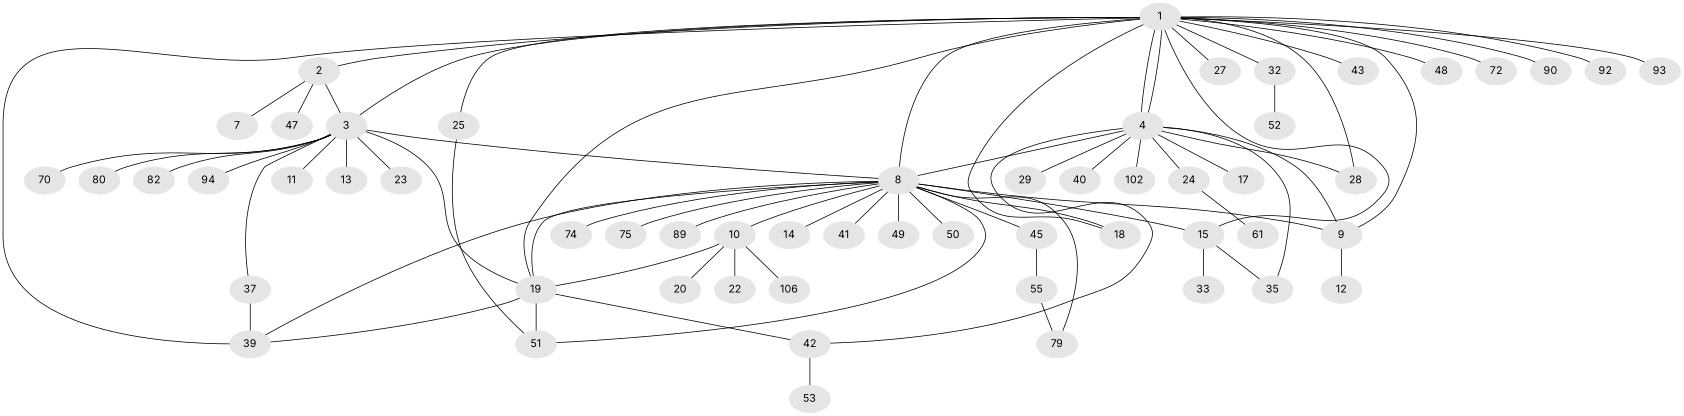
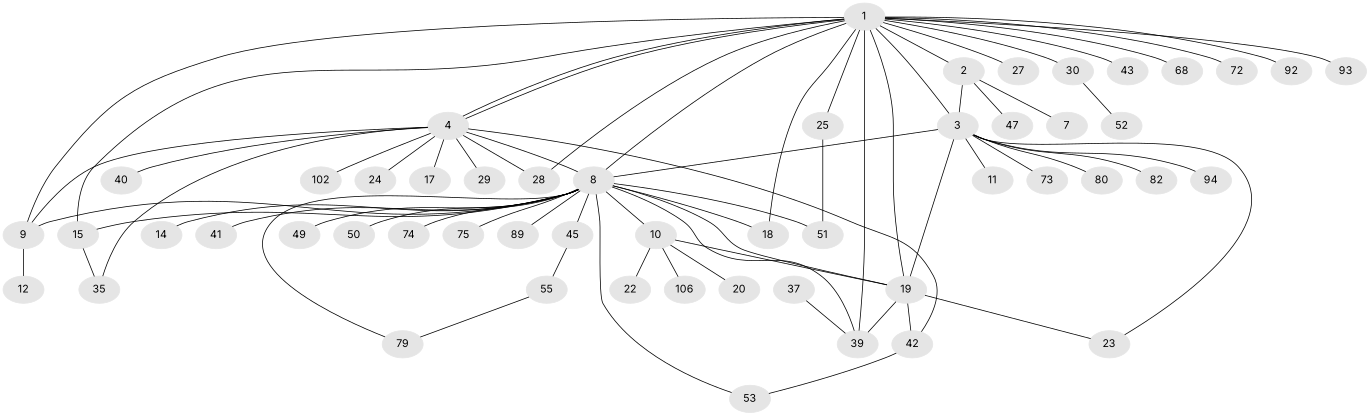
node "32": label "32" -> "30"
node "48": label "48" -> "68"
node "90": removed
node "70": removed
node "13": label "13" -> "73"
edge "3" -- "37": removed
node "61": removed
node "33": removed
edge "19" -- "51": now "19" -- "23"
edge "8" -- "53": added
